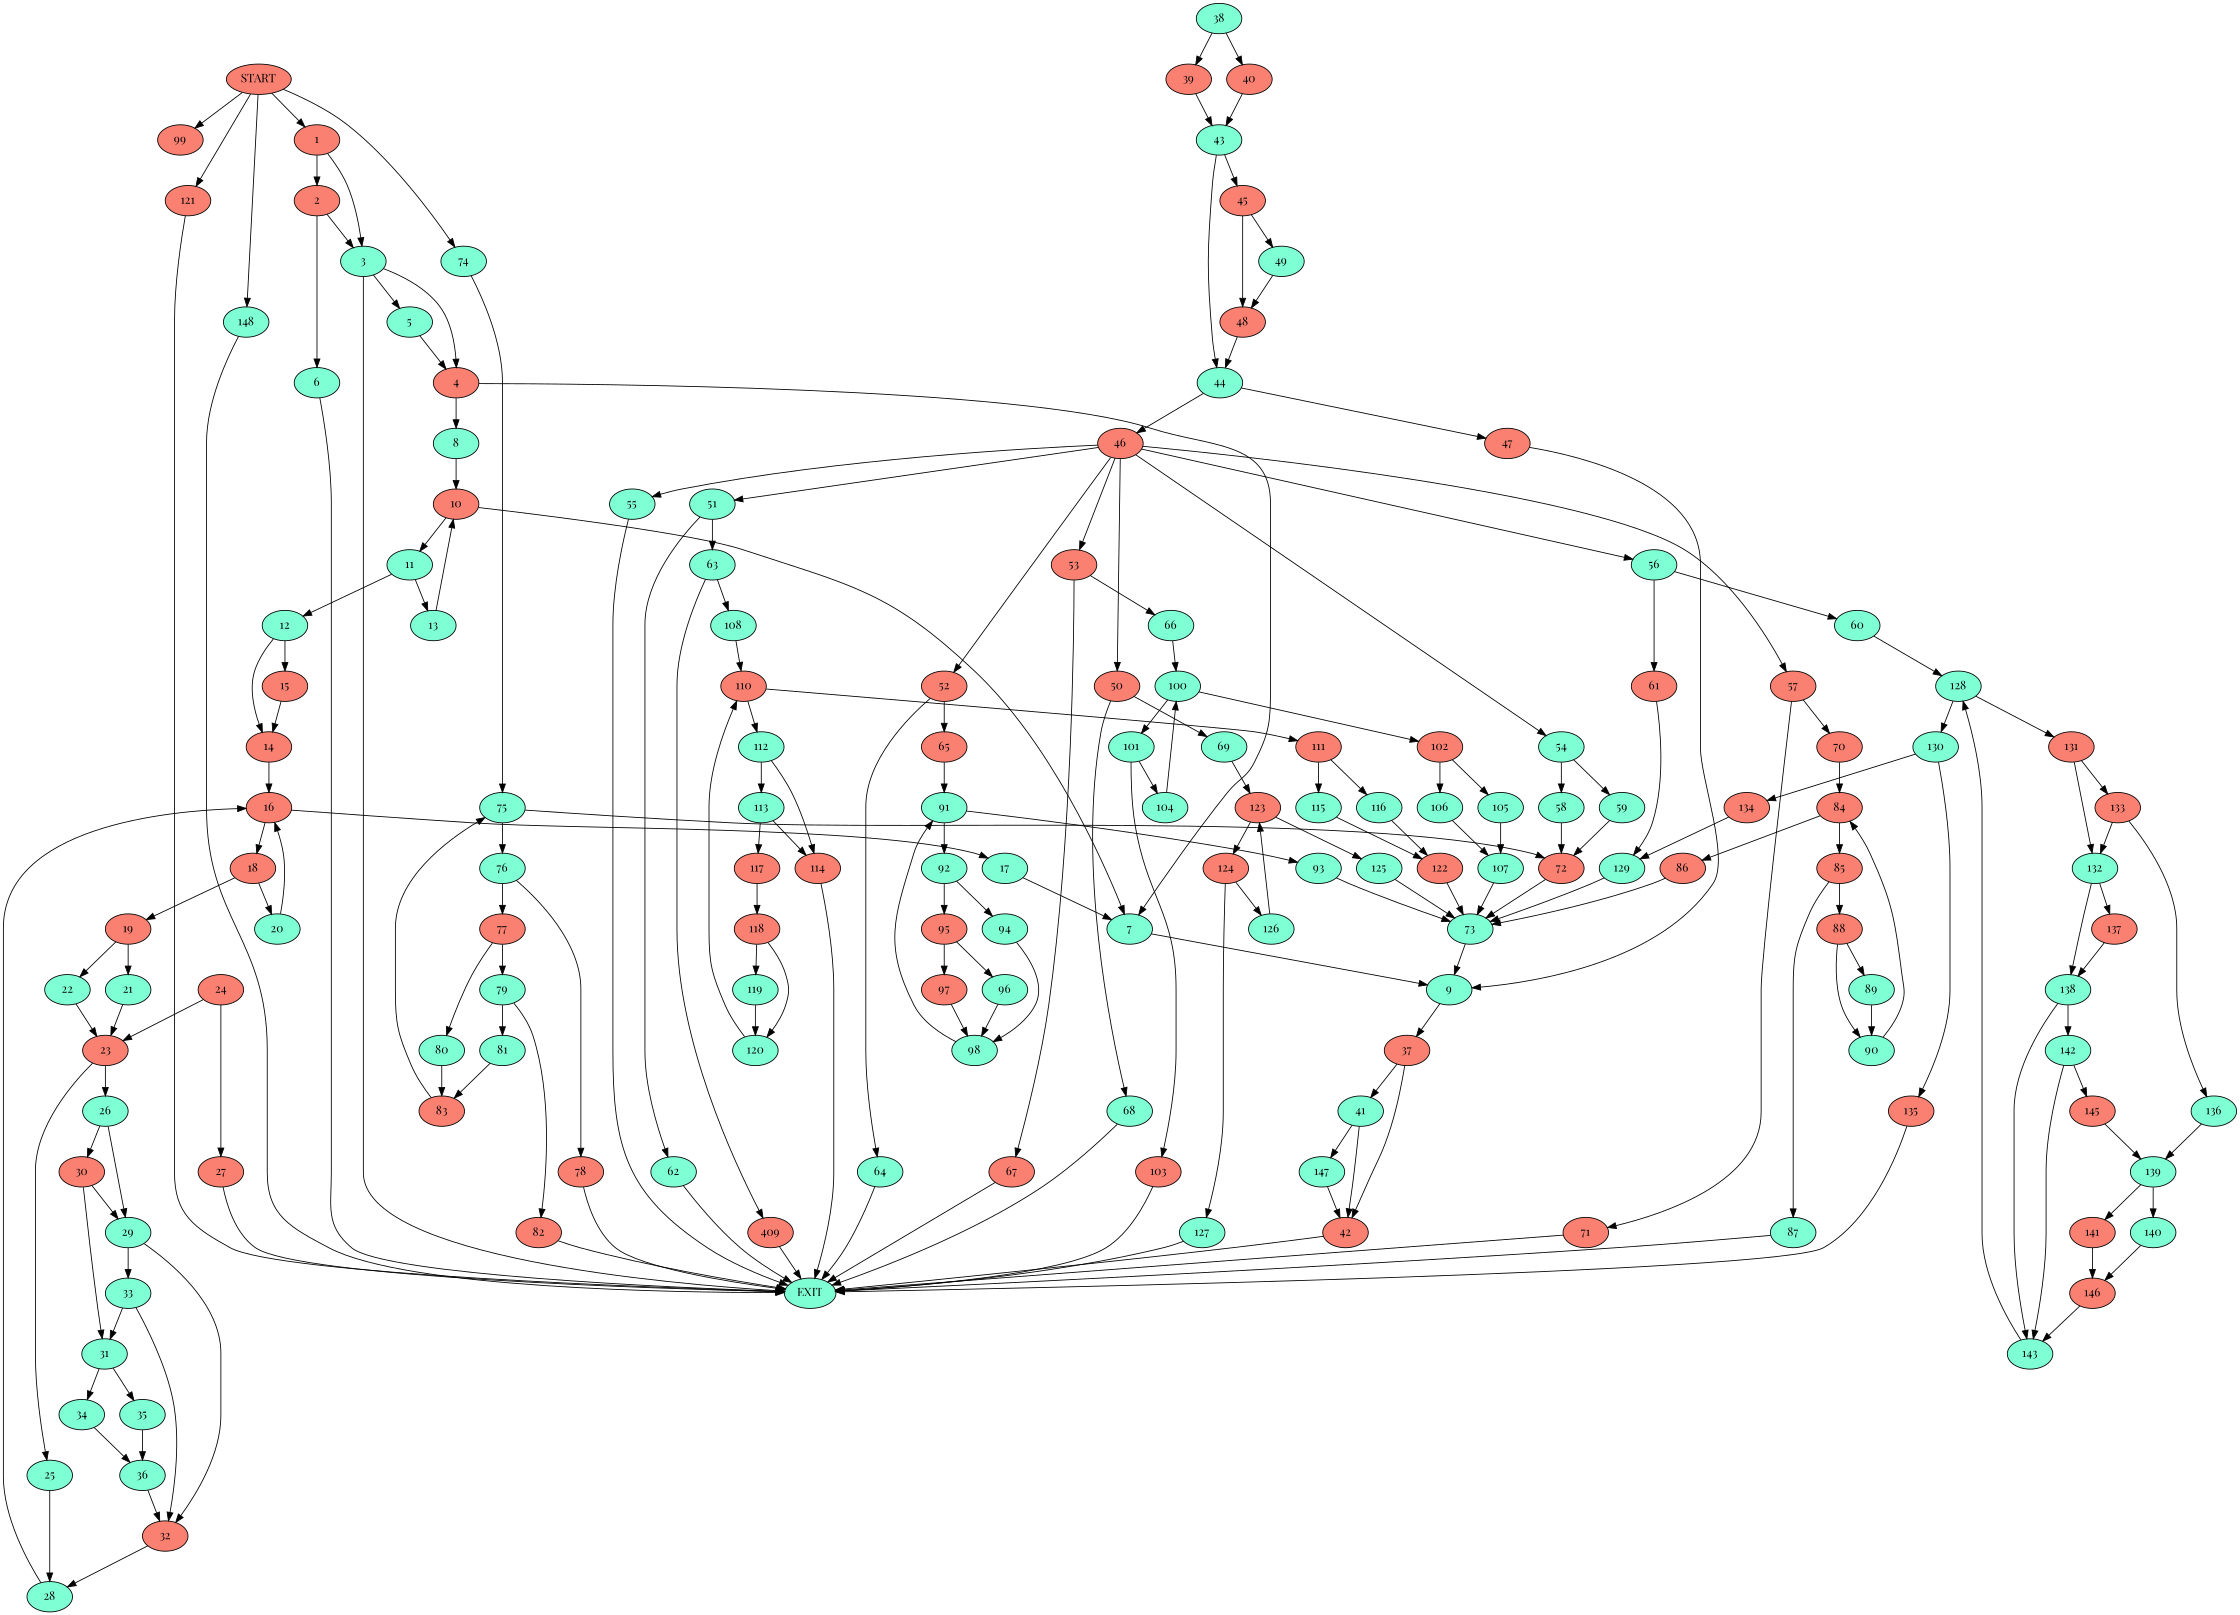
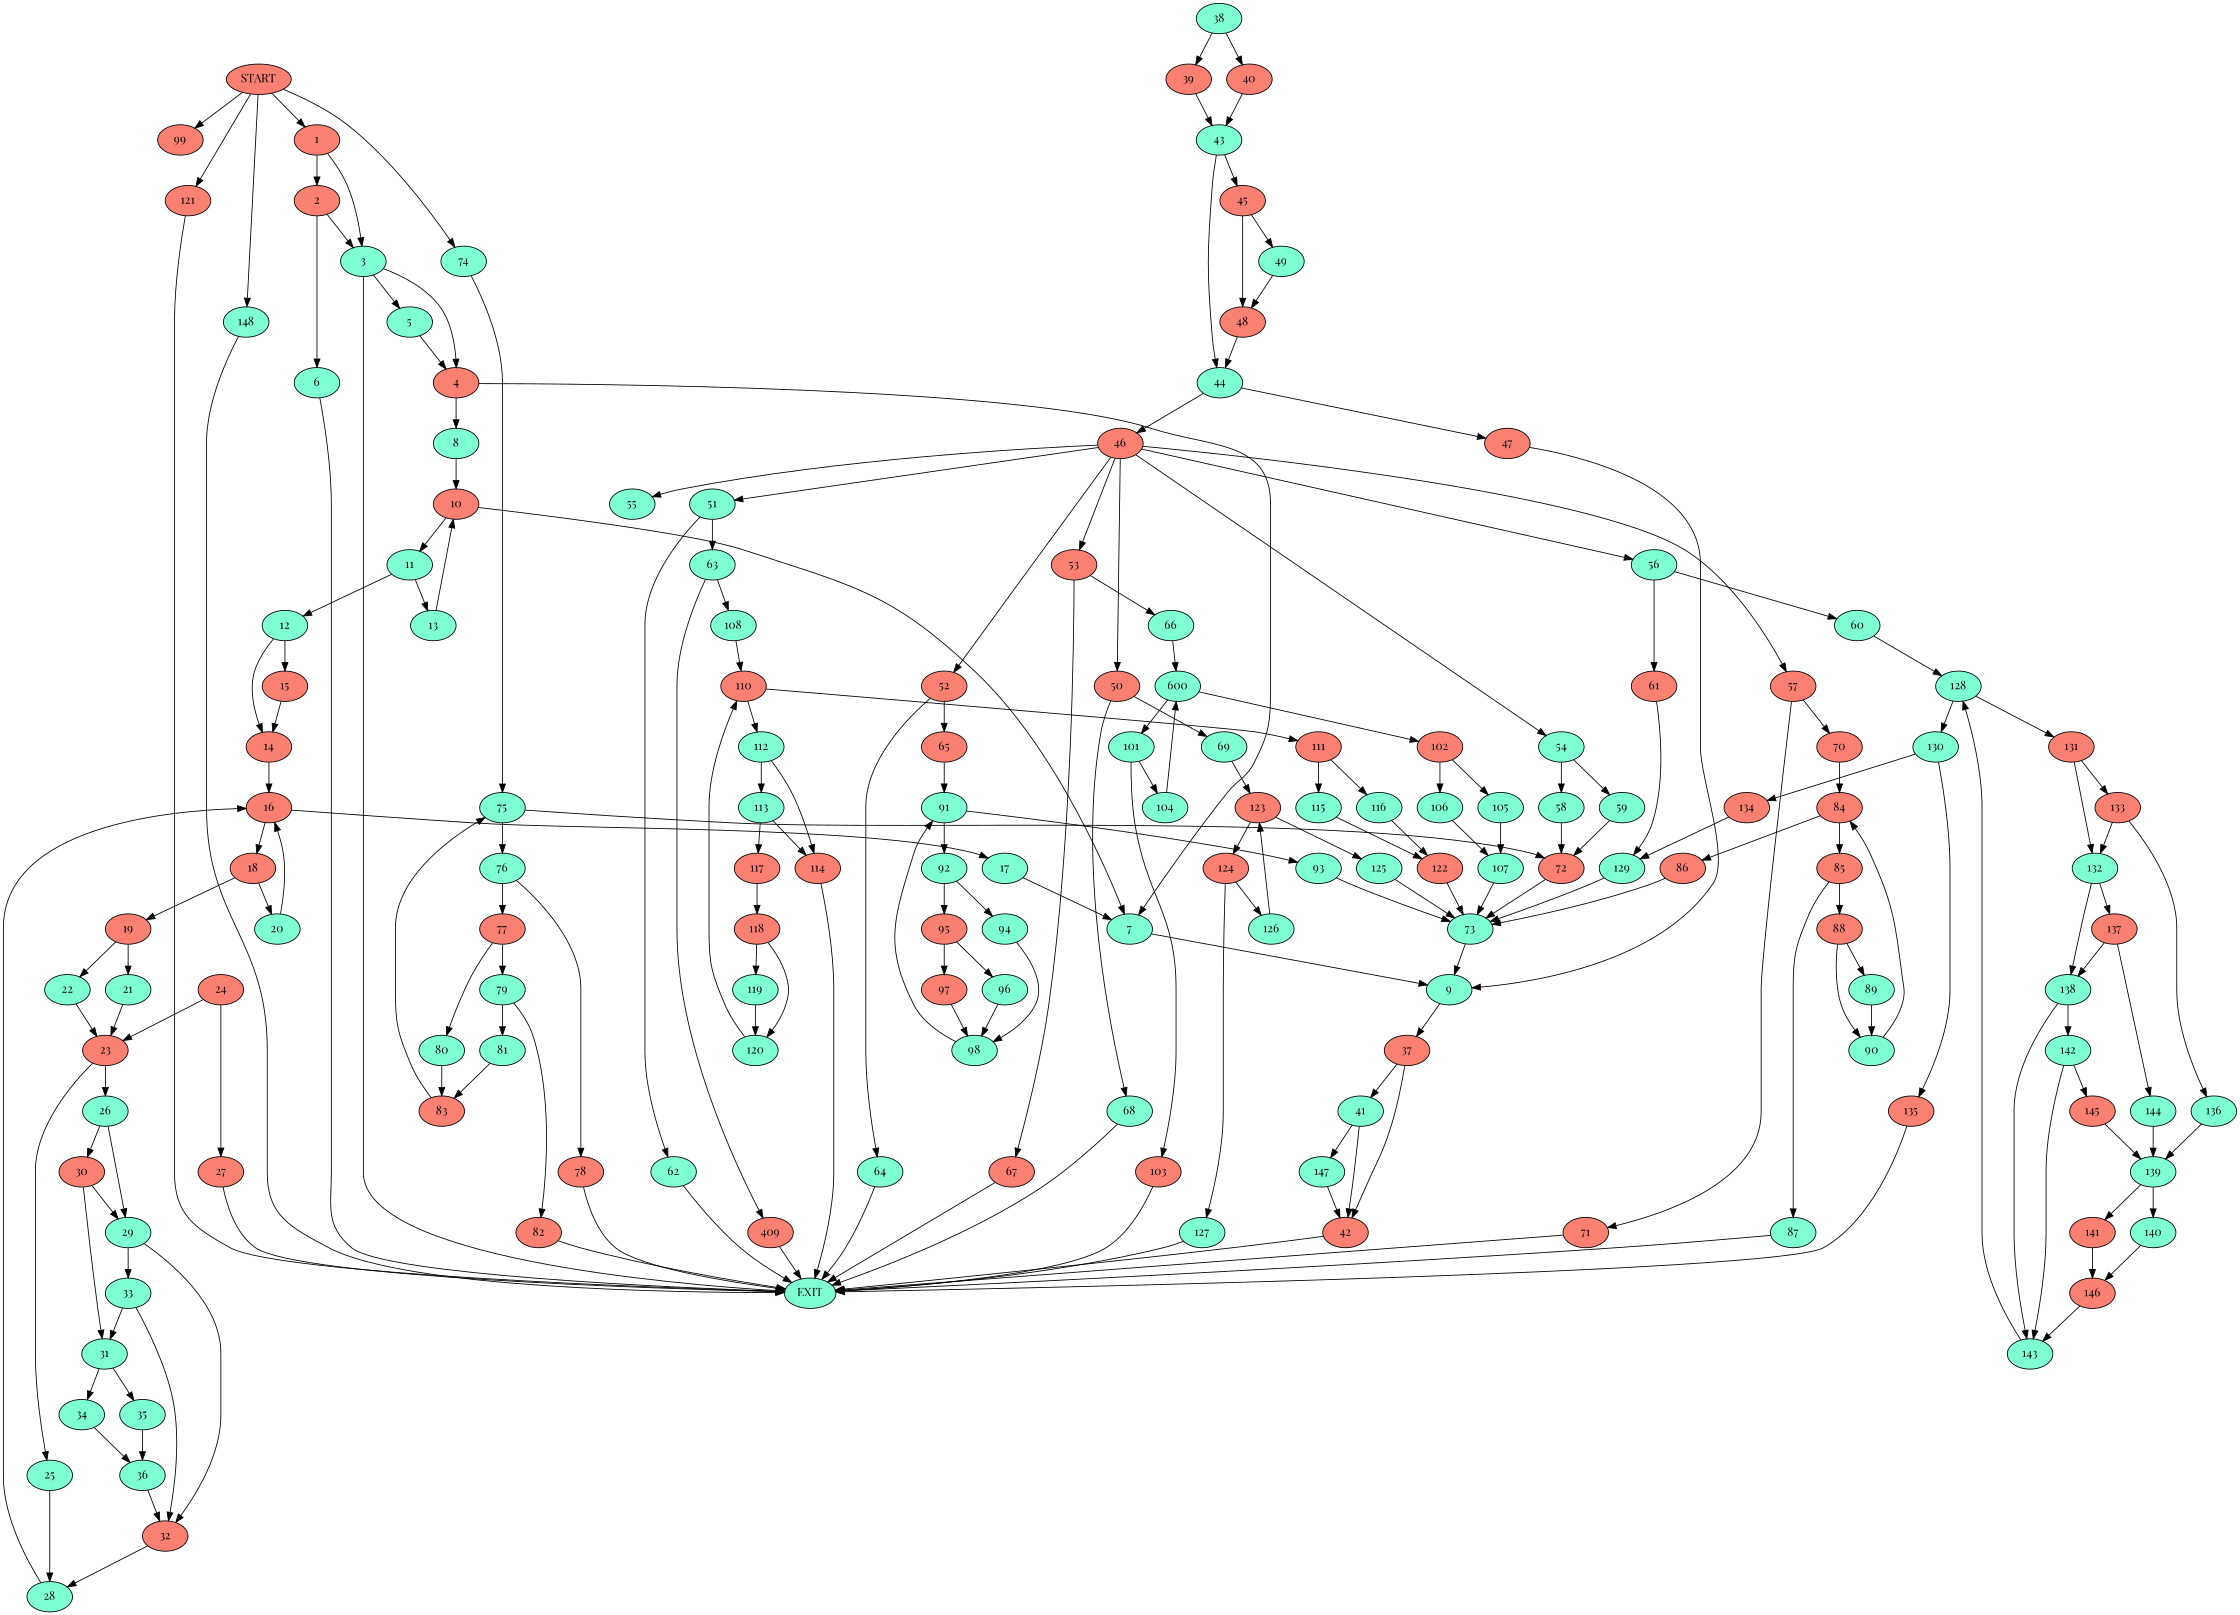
node "100": label "100" -> "600"
edge "55" -> "EXIT": removed
node "144": added
